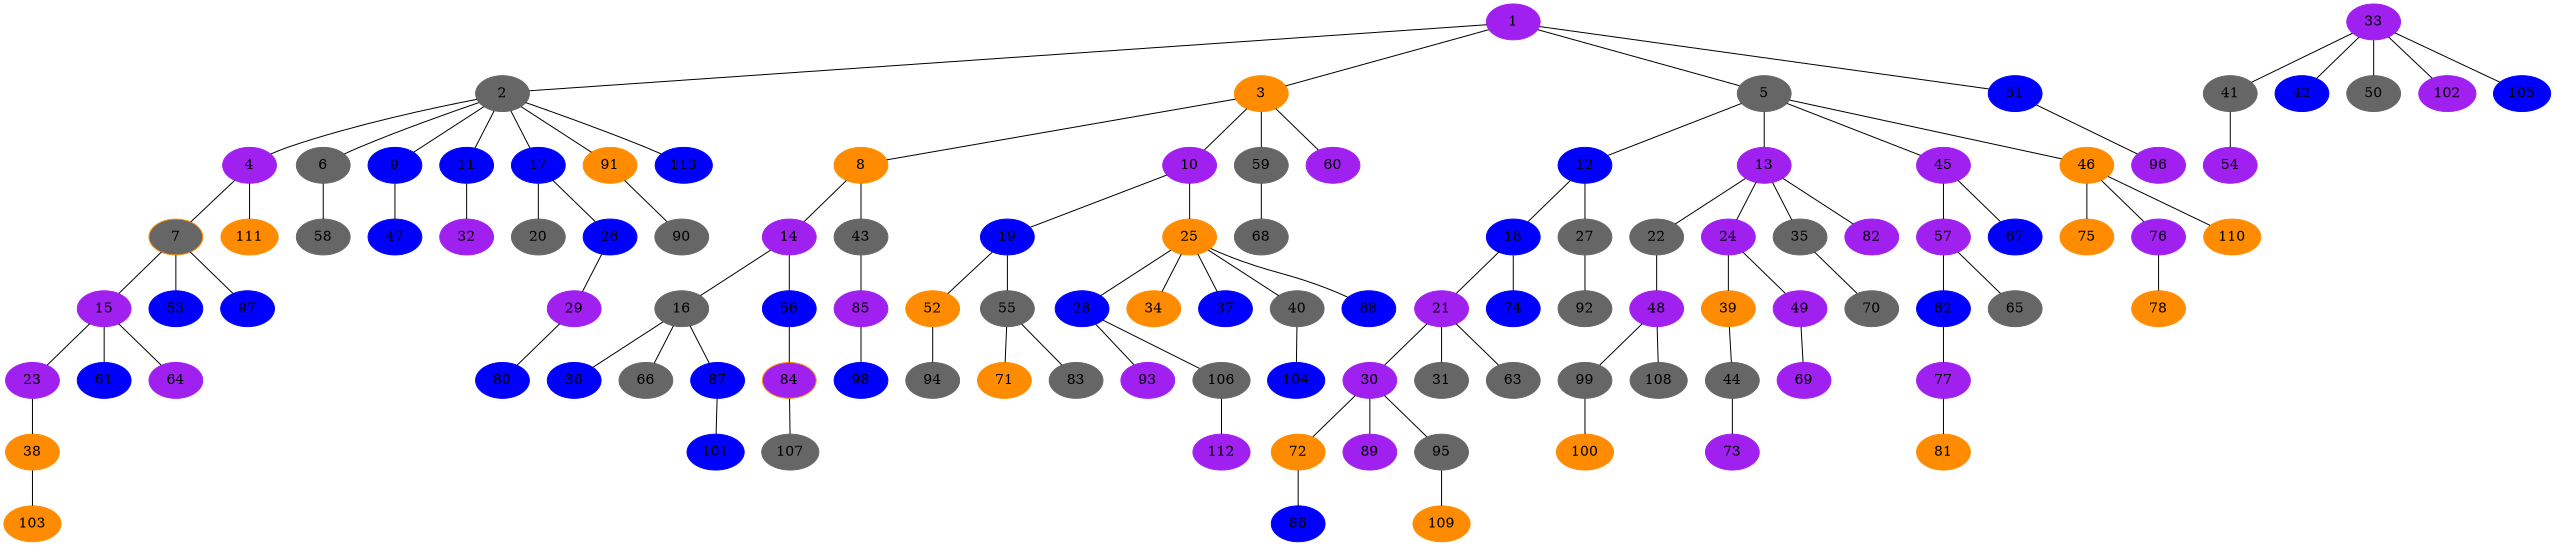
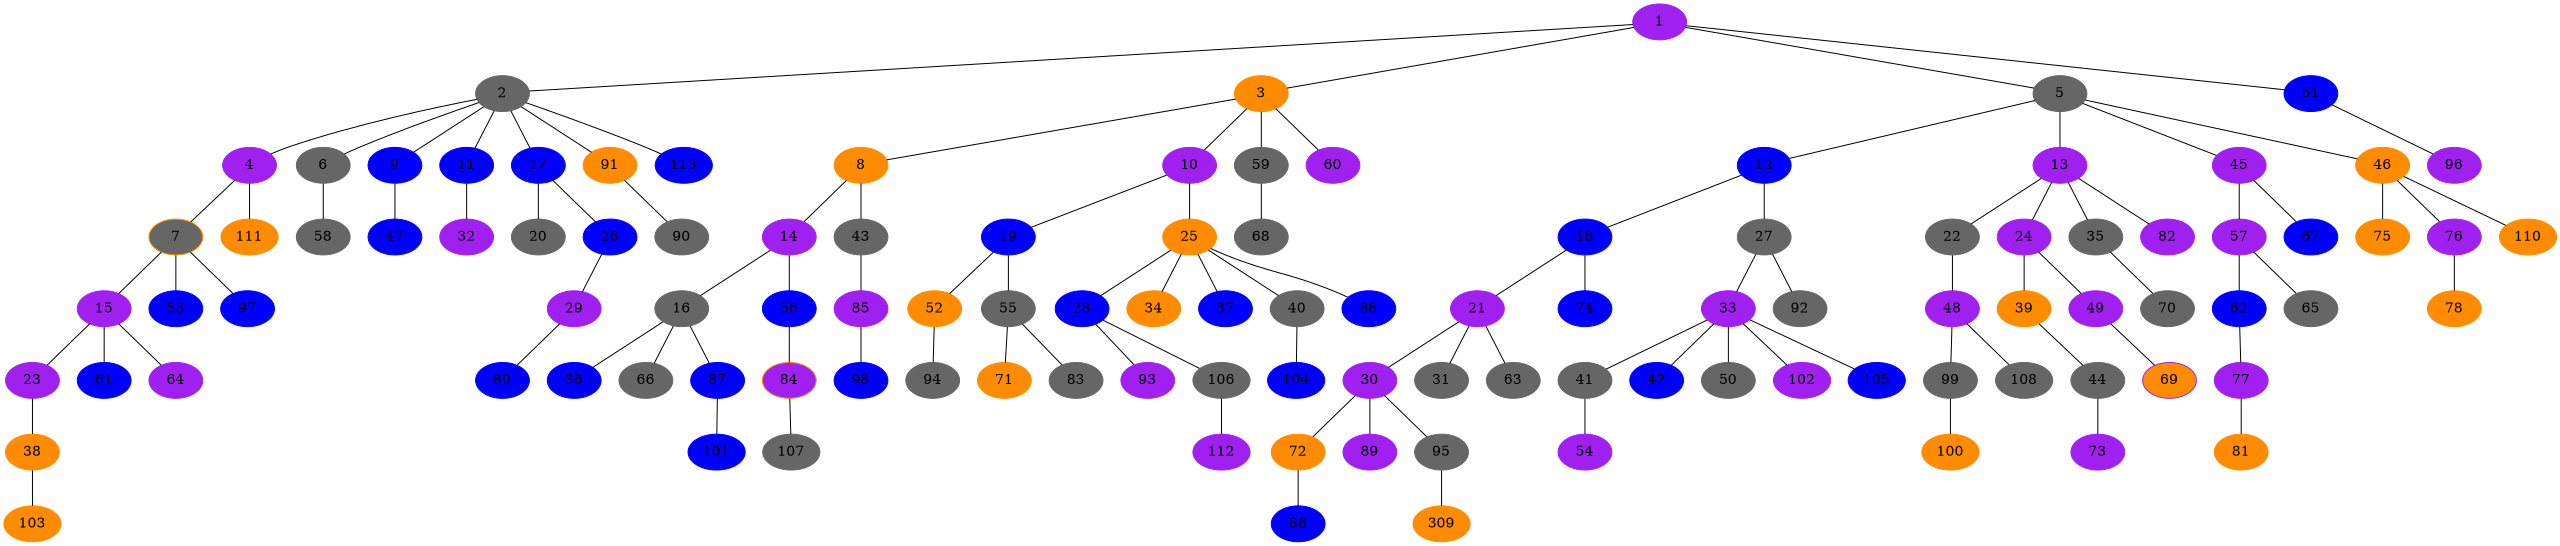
edge "27" -- "33": added
node "69": fillcolor purple -> darkorange
node "109": label "109" -> "309"
